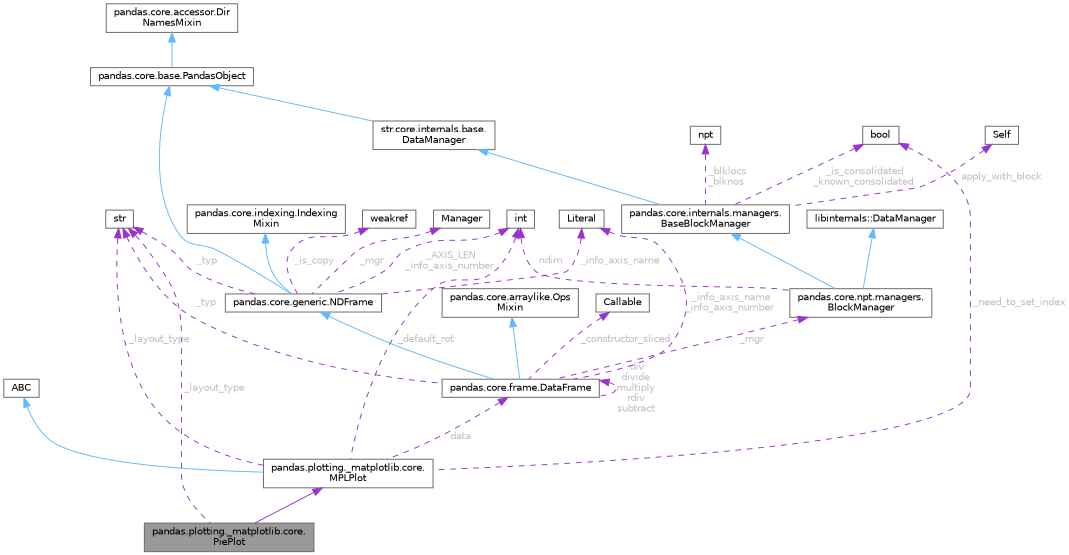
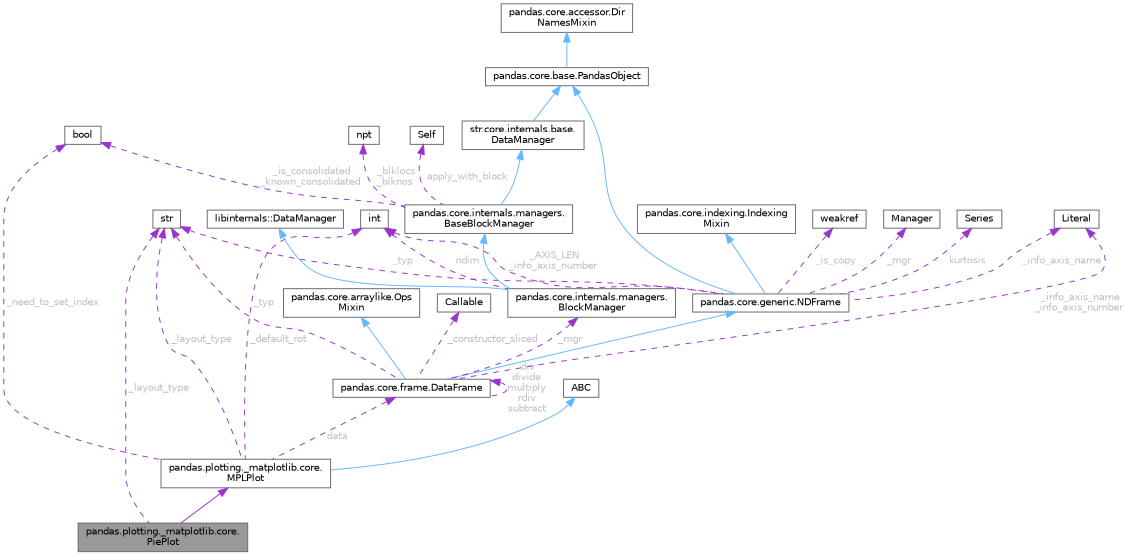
node "Series": added
node "pandas.core.npt.managers. BlockManager": label "pandas.core.npt.managers. BlockManager" -> "pandas.core.internals.managers. BlockManager"
